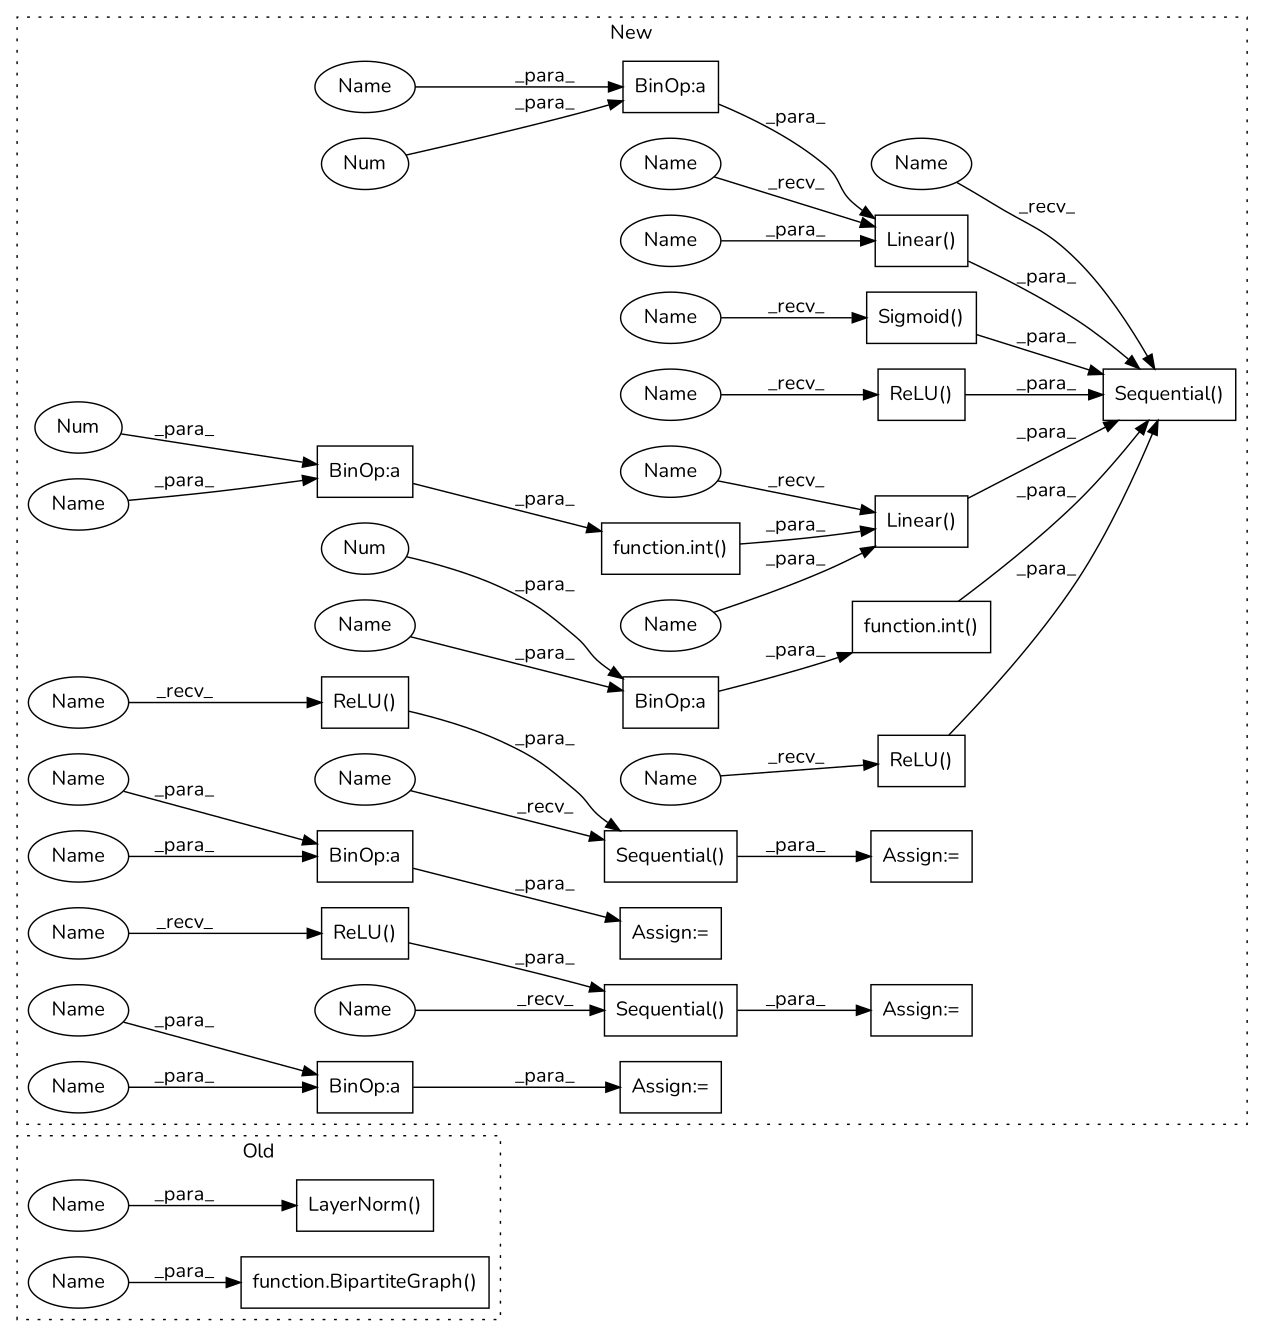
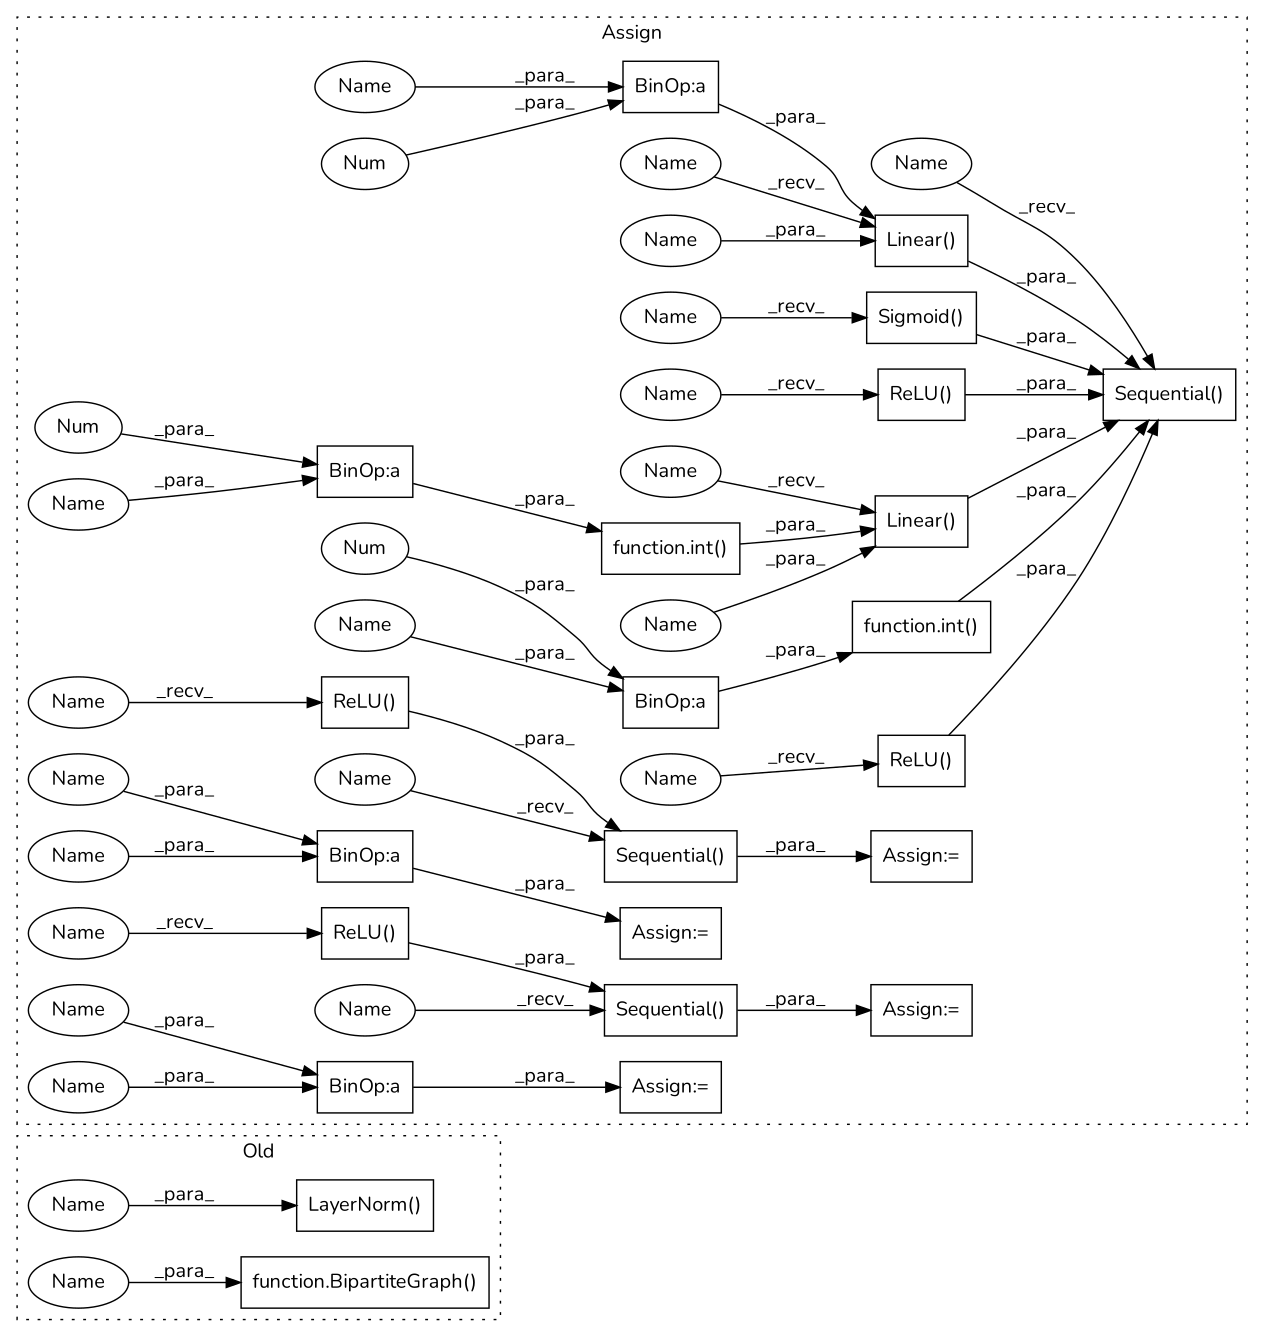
cluster "New": label "New" -> "Assign"
